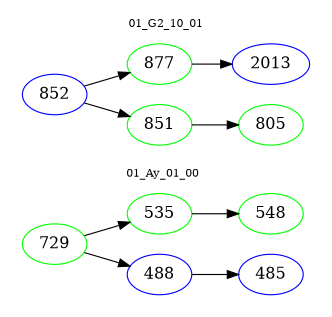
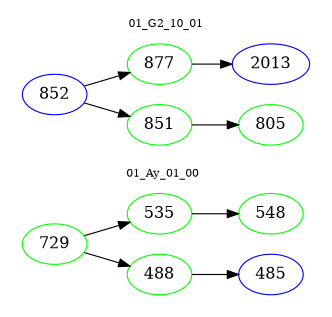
node "488": color blue -> green
